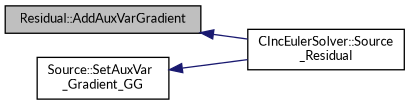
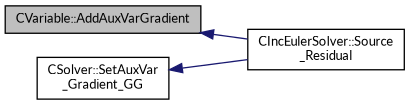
node "Residual::AddAuxVarGradient": label "Residual::AddAuxVarGradient" -> "CVariable::AddAuxVarGradient"
node "Source::SetAuxVar _Gradient_GG": label "Source::SetAuxVar _Gradient_GG" -> "CSolver::SetAuxVar _Gradient_GG"
